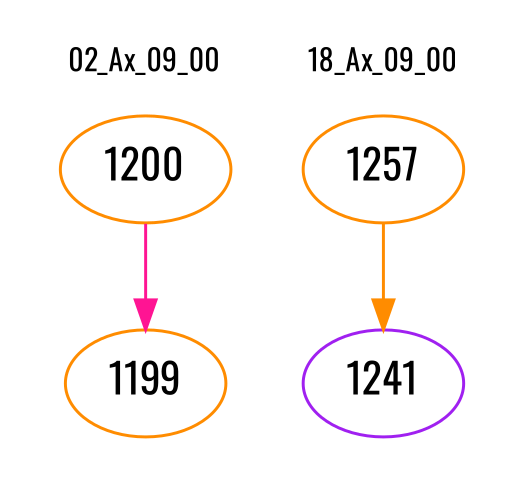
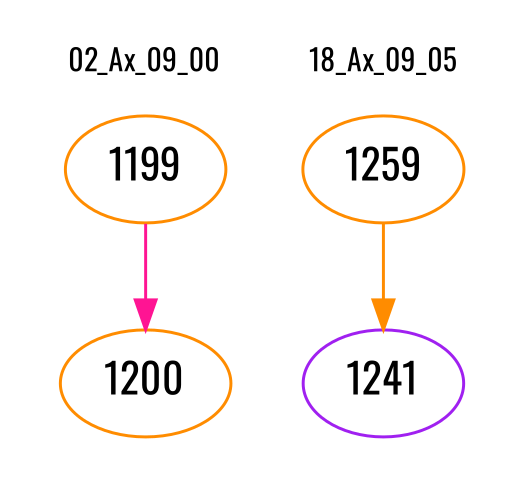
cluster "18_Ax_09_00": label "18_Ax_09_00" -> "18_Ax_09_05"
node "1257": label "1257" -> "1259"
edge "1200" -> "1199": reversed
